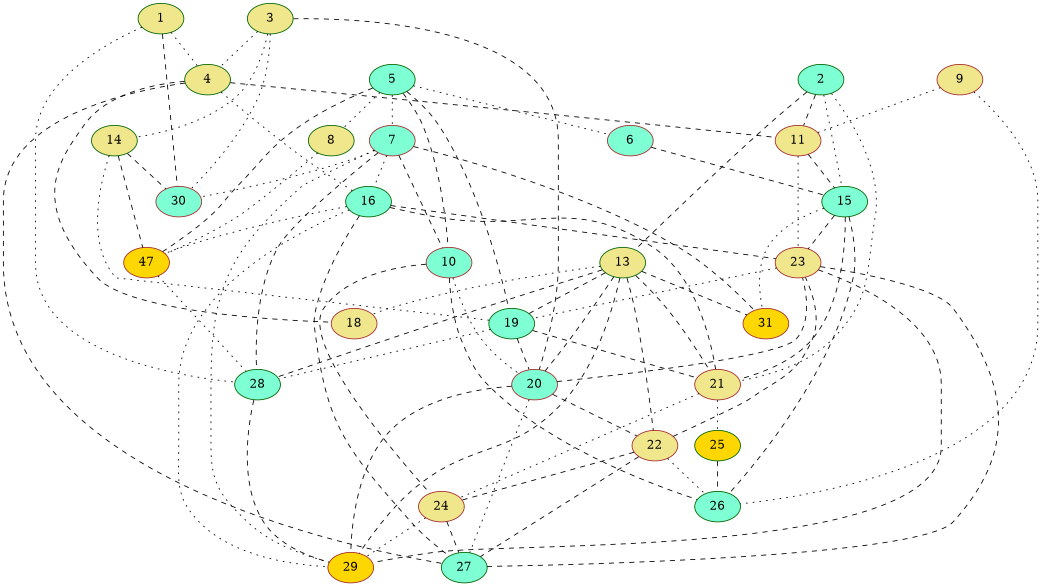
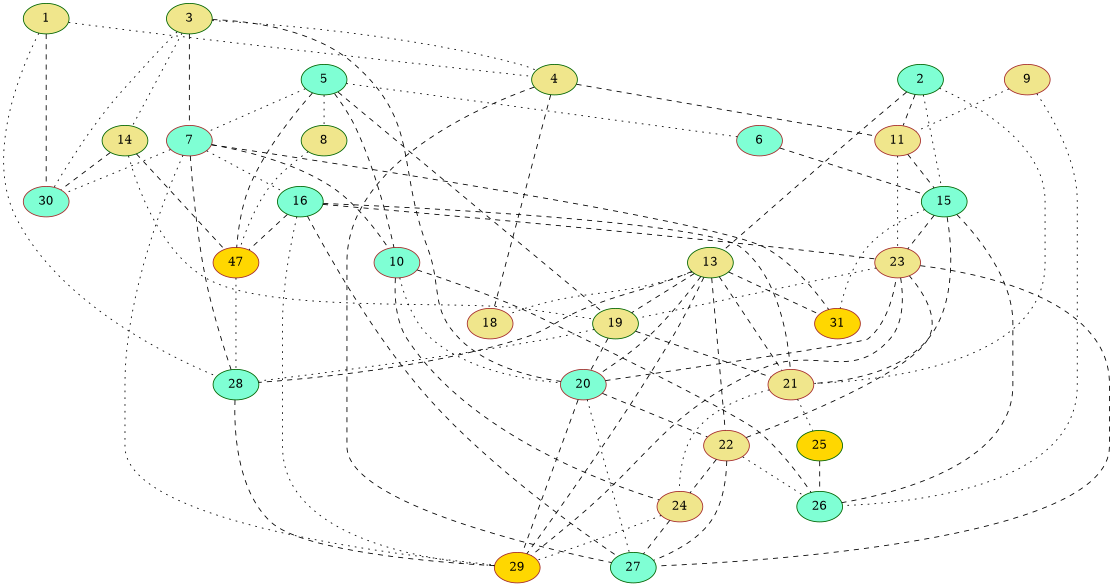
edge "3" -- "7": added
edge "4" -- "16": removed
edge "16" -- "47": style dotted -> dashed
node "19": fillcolor aquamarine -> khaki
